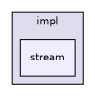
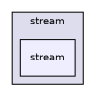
cluster "impl": label "impl" -> "stream"
